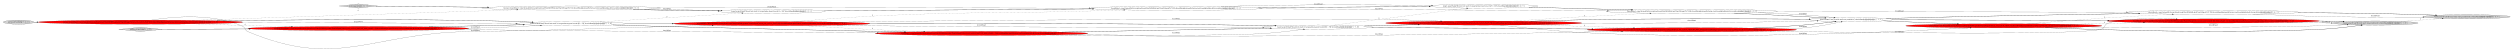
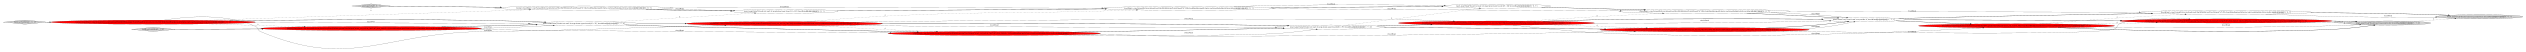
node "testStructFieldGtEq['1', '0', '0']": shape ellipse -> diamond
